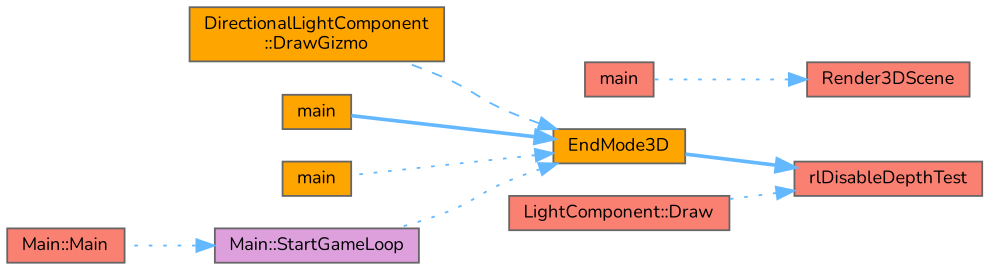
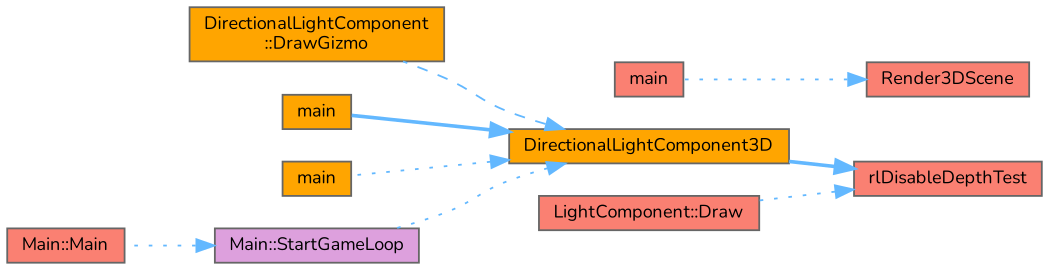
node "EndMode3D": label "EndMode3D" -> "DirectionalLightComponent3D"
